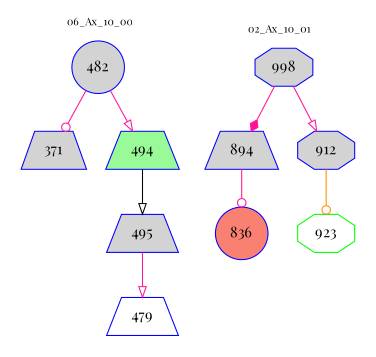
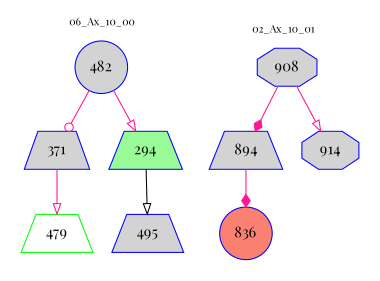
node "998": label "998" -> "908"
node "494": label "494" -> "294"
node "912": label "912" -> "914"
edge "894" -> "836": arrowhead odot -> diamond
node "923": removed
edge "495" -> "479": now "371" -> "479"
node "479": color blue -> green
